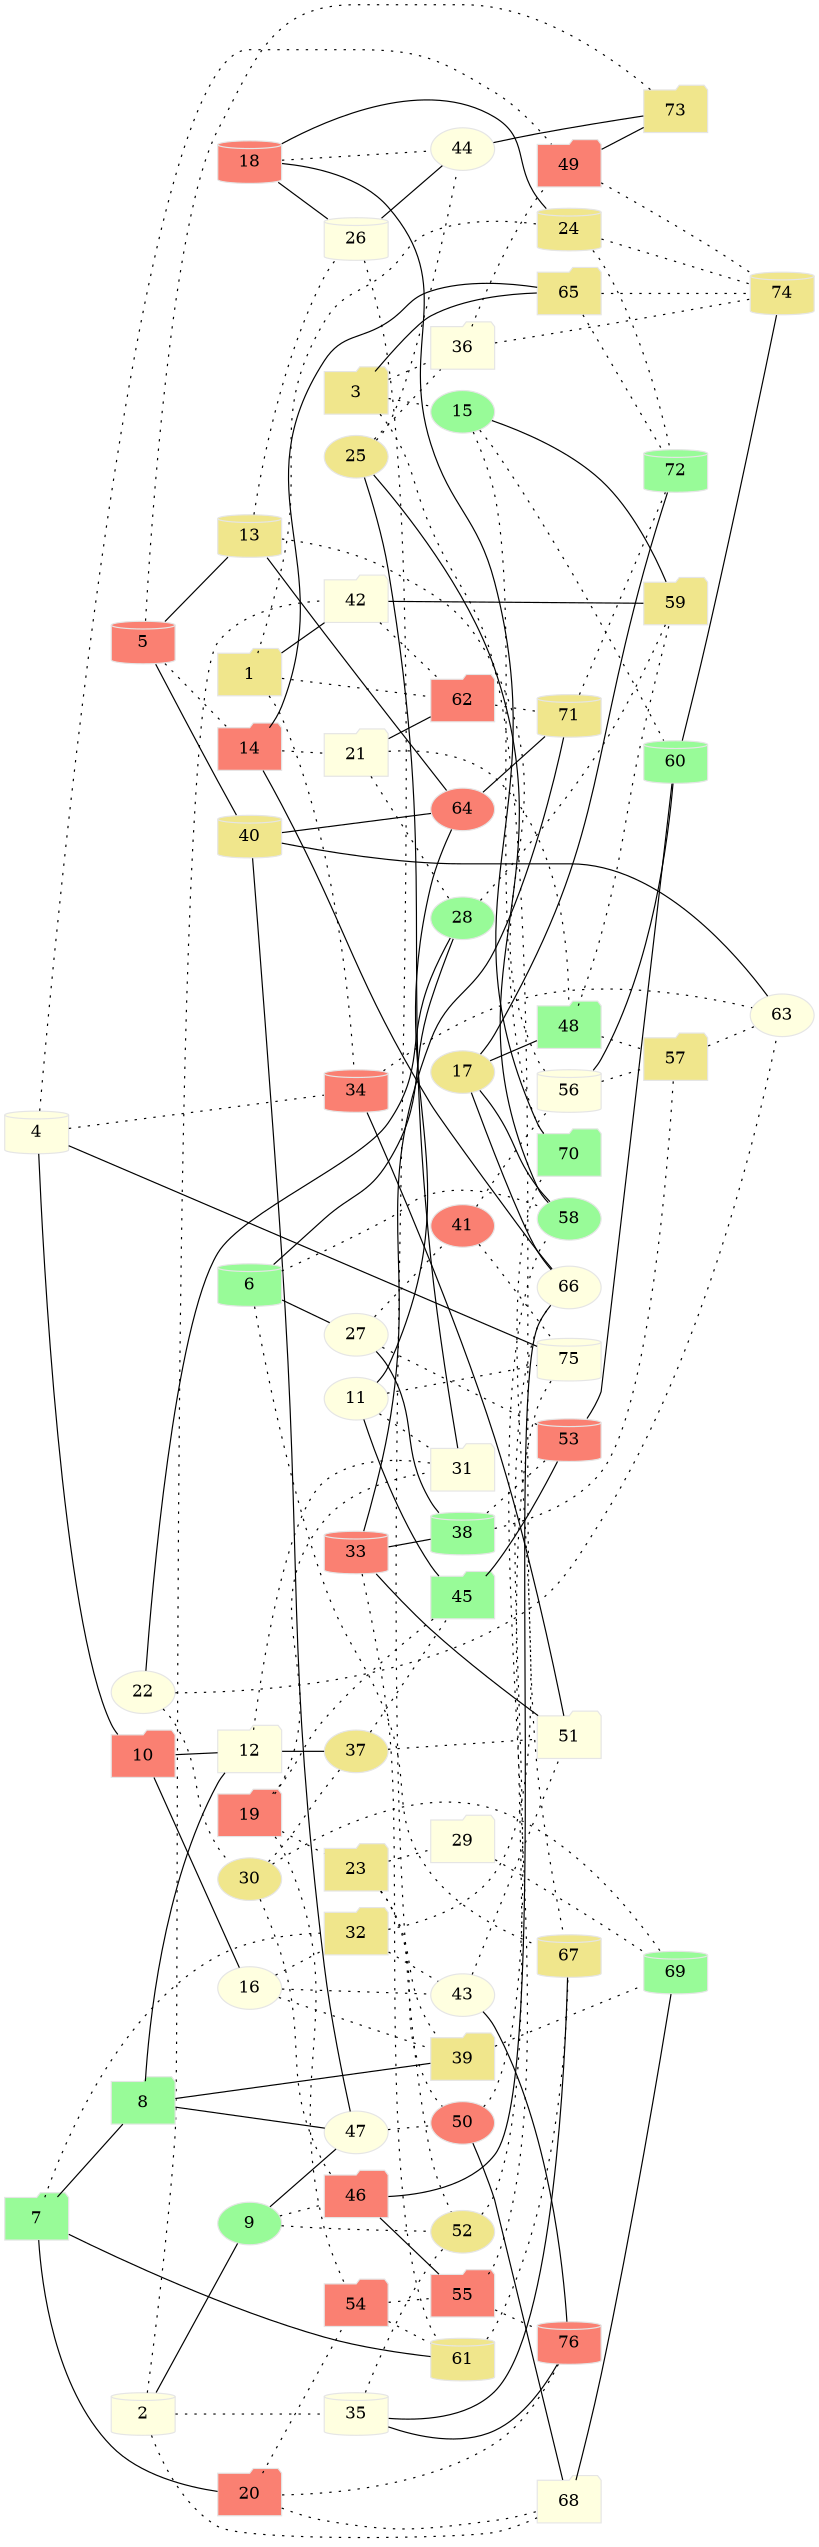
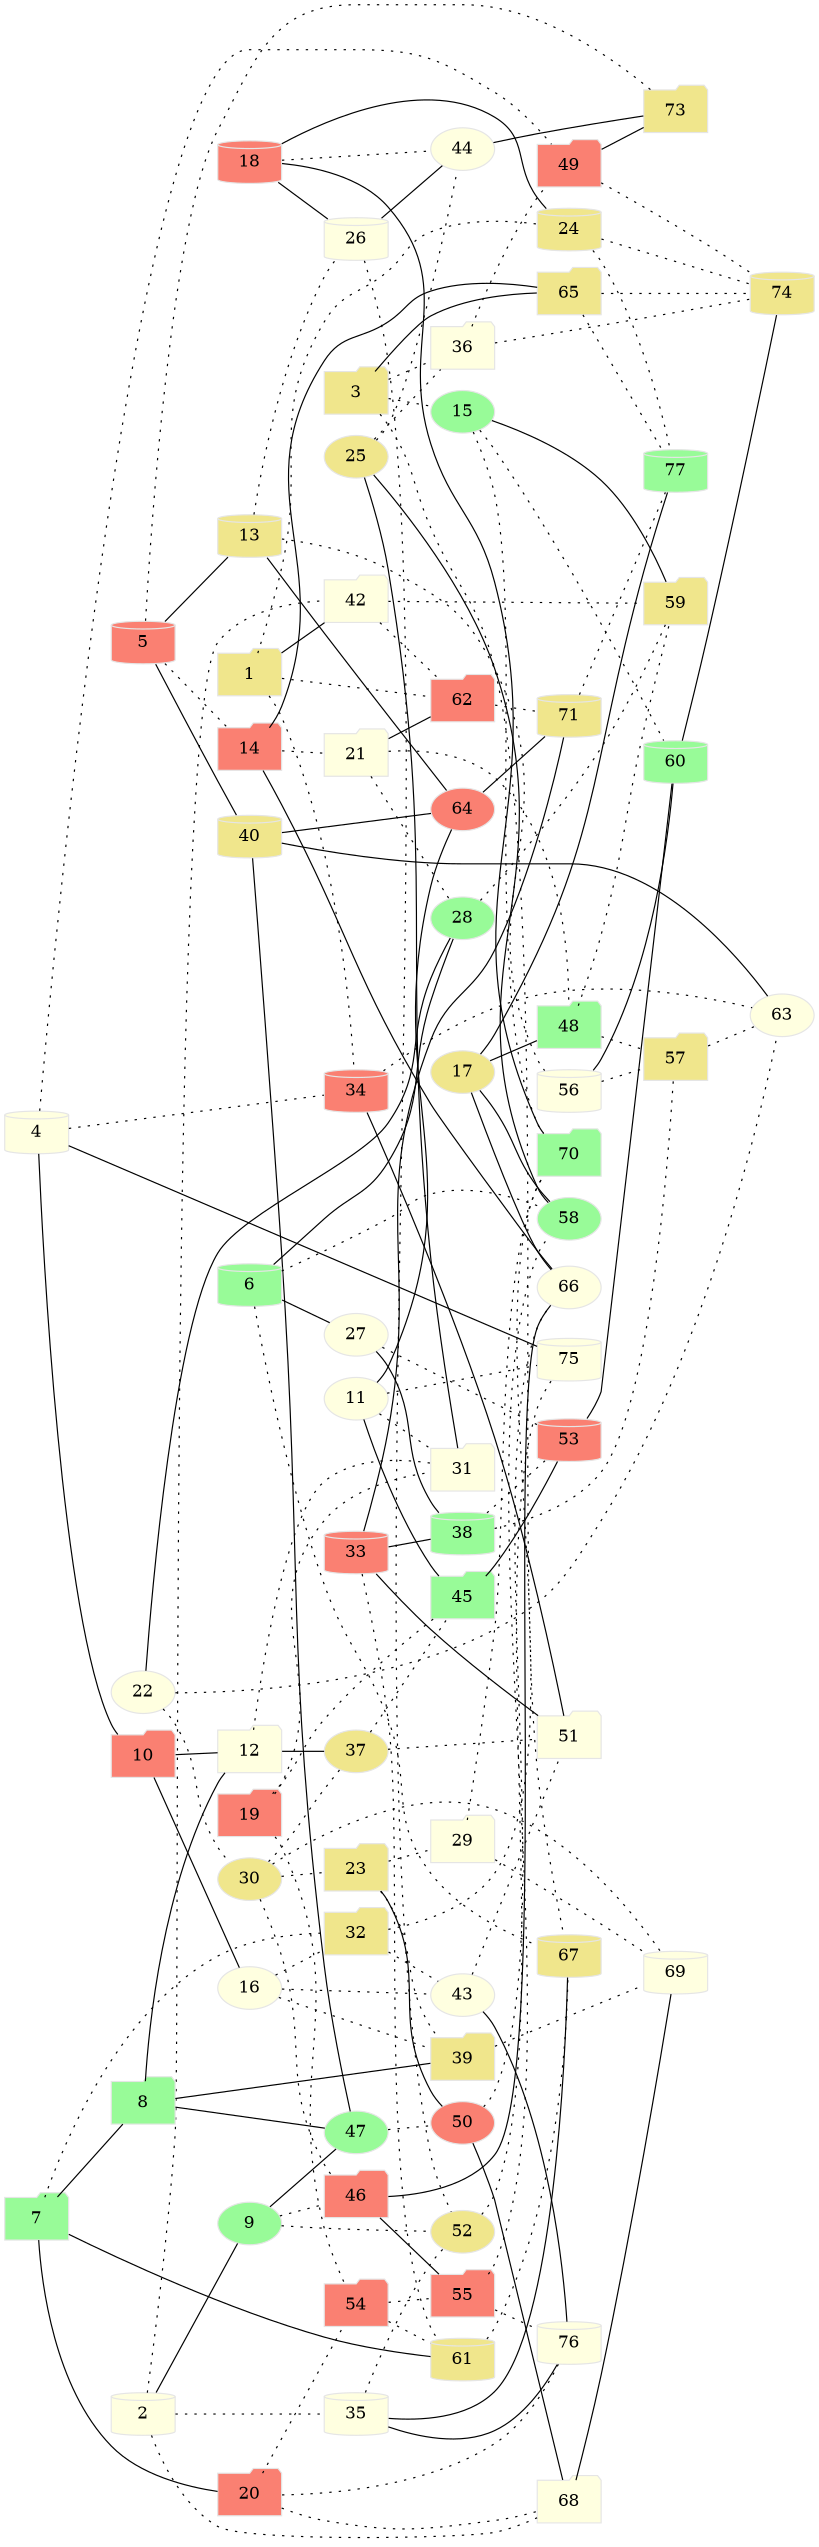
node "72": label "72" -> "77"
edge "42" -- "59": style solid -> dotted
node "41": removed
edge "70" -- "29": added
edge "19" -- "23": now "30" -- "23"
node "69": fillcolor palegreen -> lightyellow
edge "23" -- "50": style dotted -> solid
node "47": fillcolor lightyellow -> palegreen
node "76": fillcolor salmon -> lightyellow
